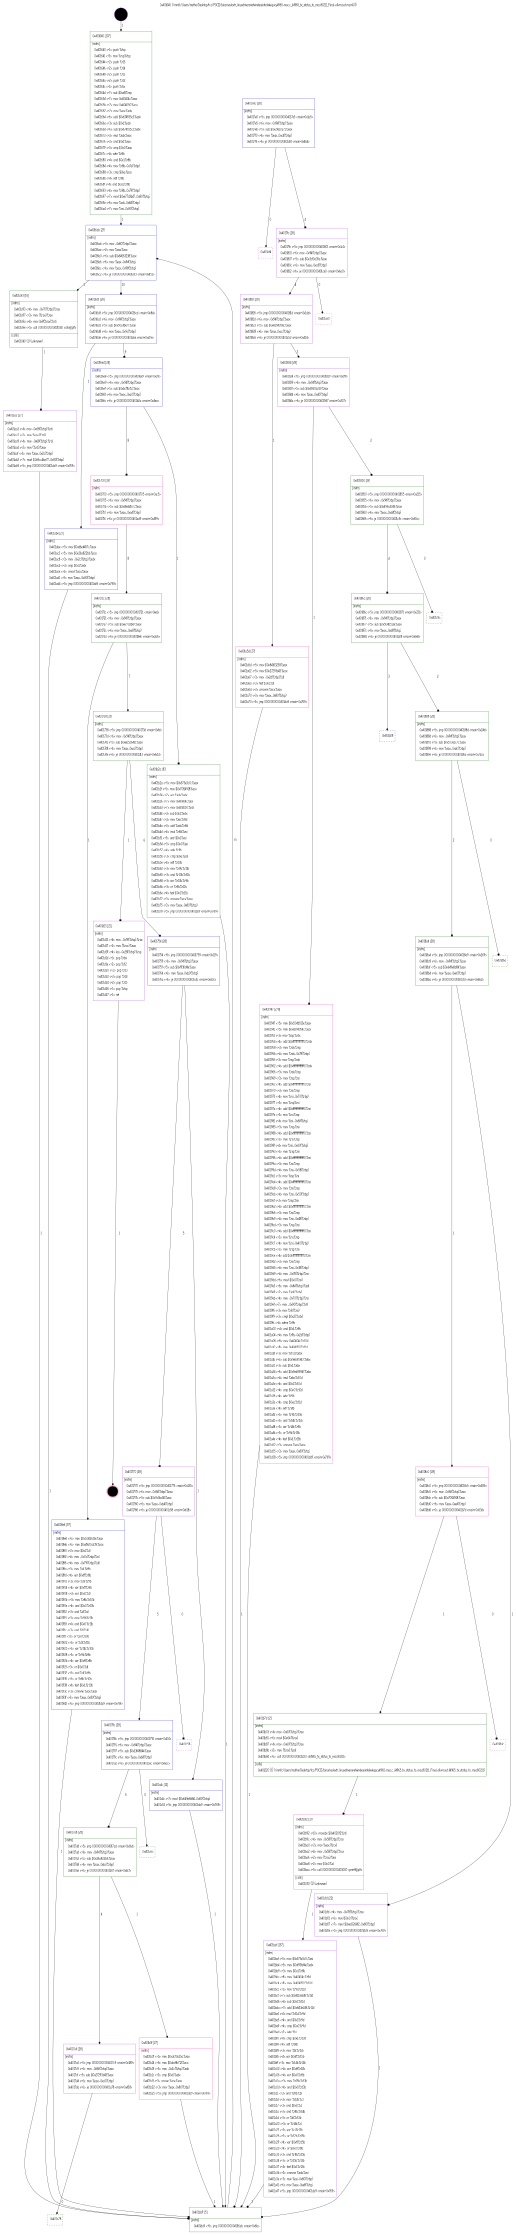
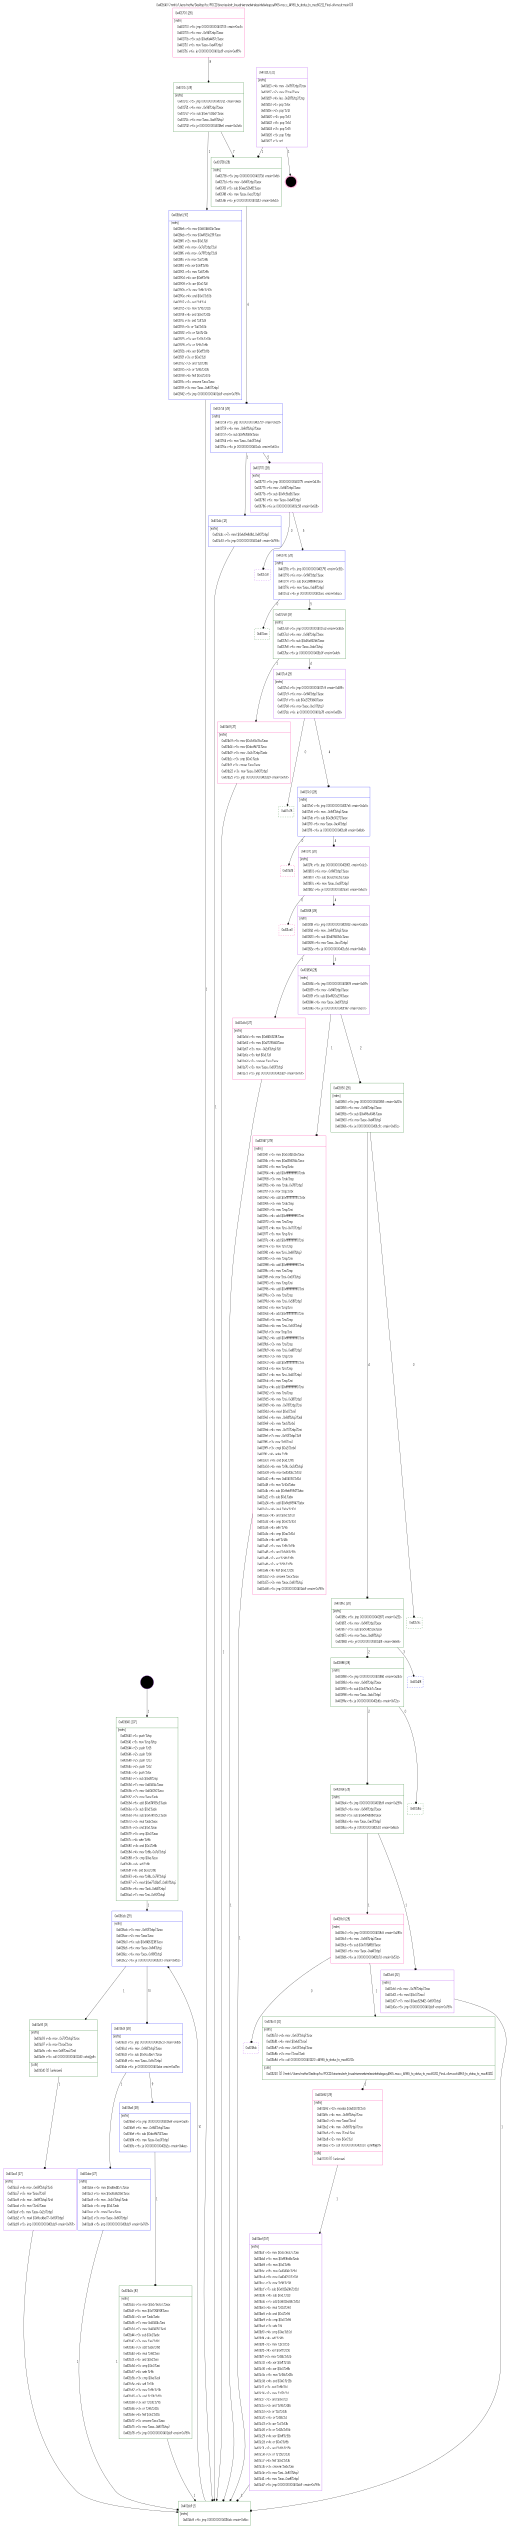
edge "0x4016e4 [28]" -> "0x401700 [28]": removed, label "8"
edge "0x4017c4 [28]" -> "0x4017e0 [28]": added, label "4"
edge "0x401738 [28]" -> "0x401d13 [21]": reversed
